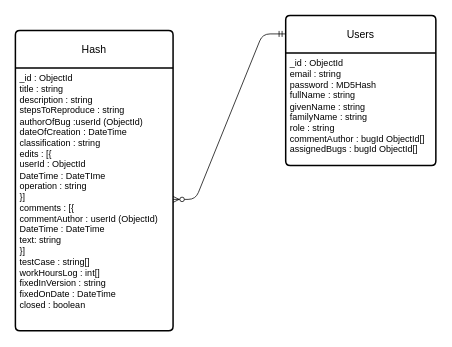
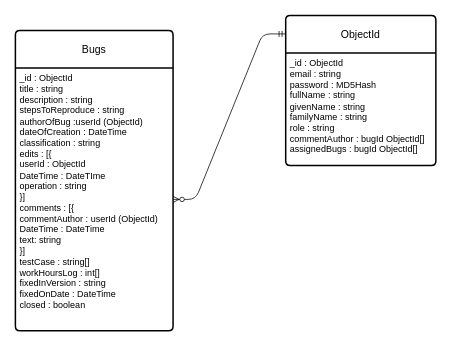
node "Users": label "Users" -> "ObjectId"
node "Hash": label "Hash" -> "Bugs"
